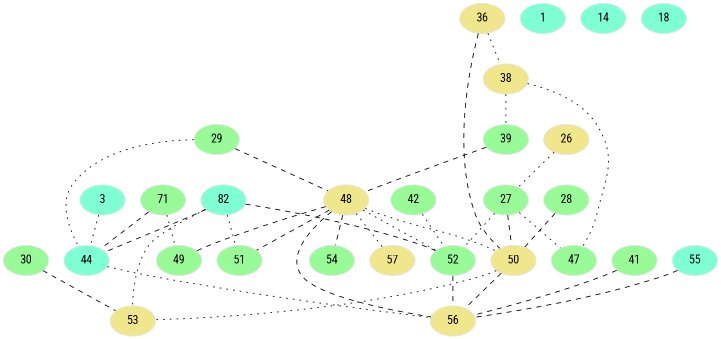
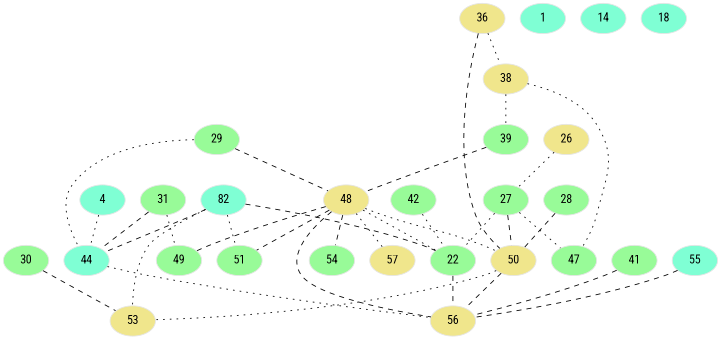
node "3": label "3" -> "4"
node "71": label "71" -> "31"
node "52": label "52" -> "22"
